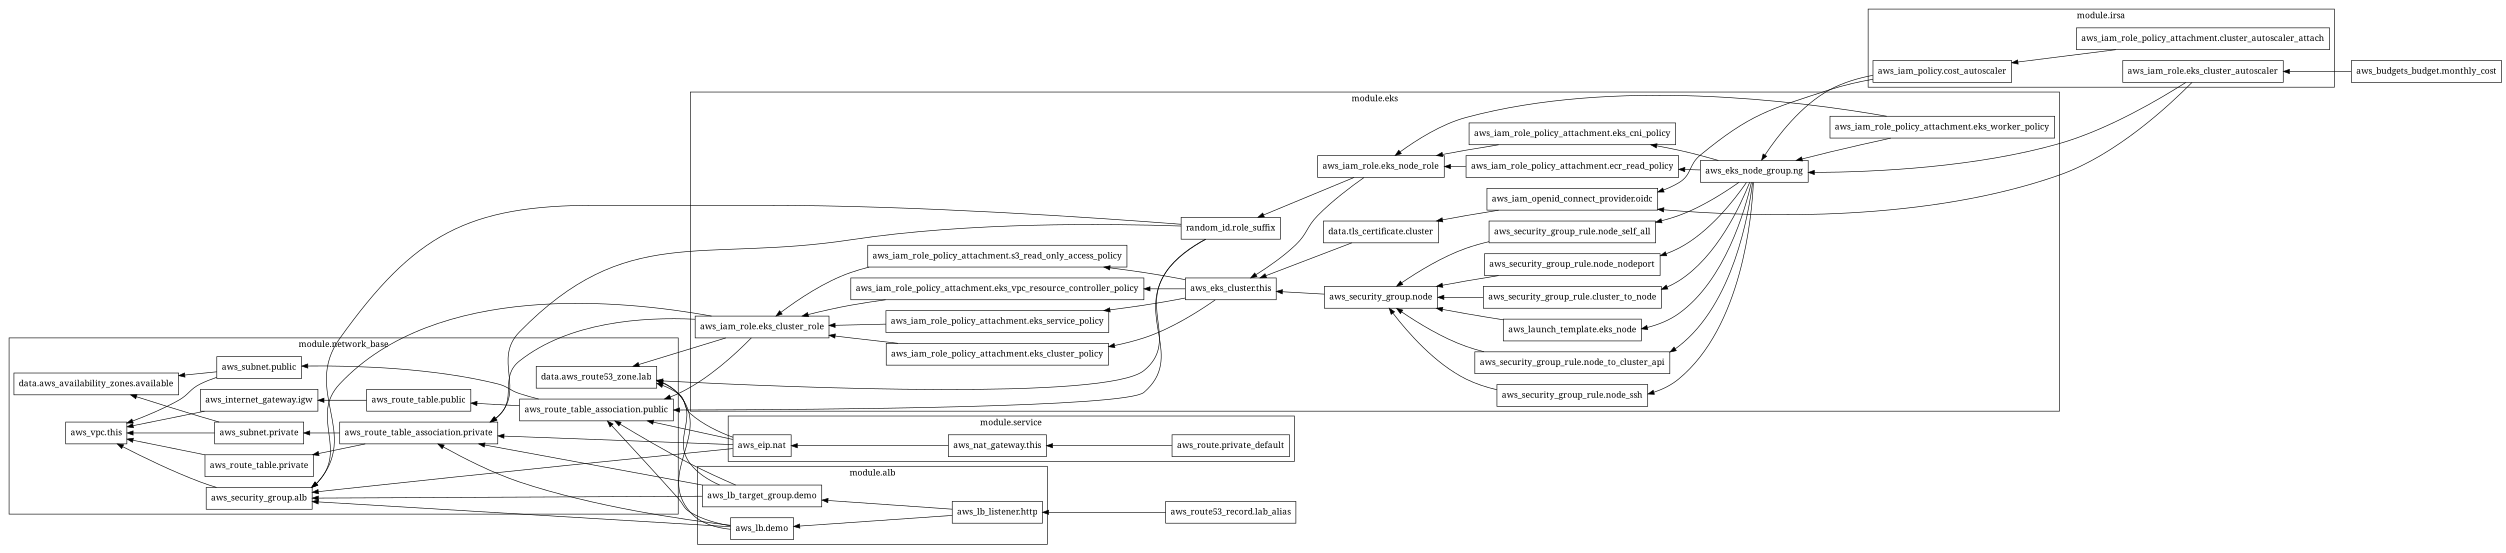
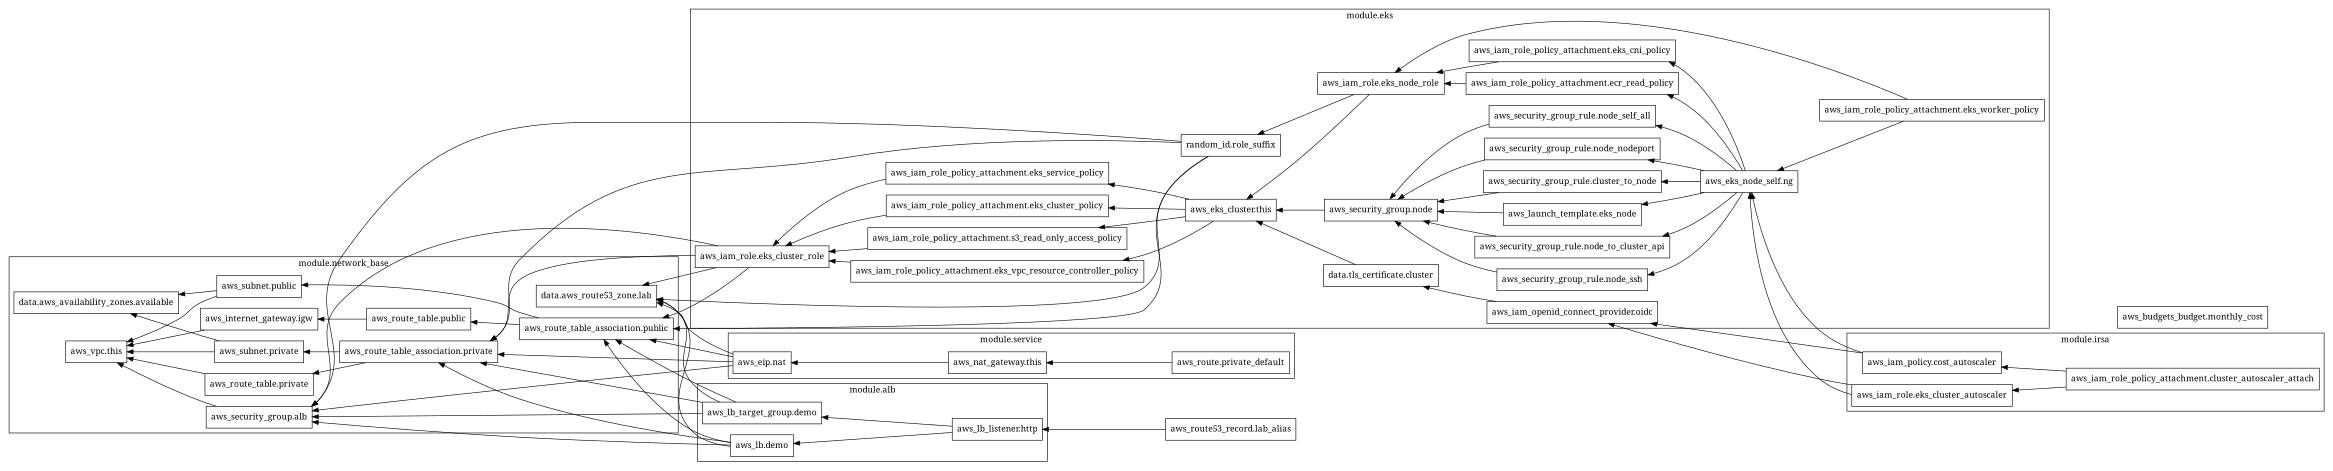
edge "aws_budgets_budget.monthly_cost" -> "aws_iam_role.eks_cluster_autoscaler": now "aws_iam_role_policy_attachment.cluster_autoscaler_attach" -> "aws_iam_role.eks_cluster_autoscaler"
node "aws_eks_node_group.ng": label "aws_eks_node_group.ng" -> "aws_eks_node_self.ng"
